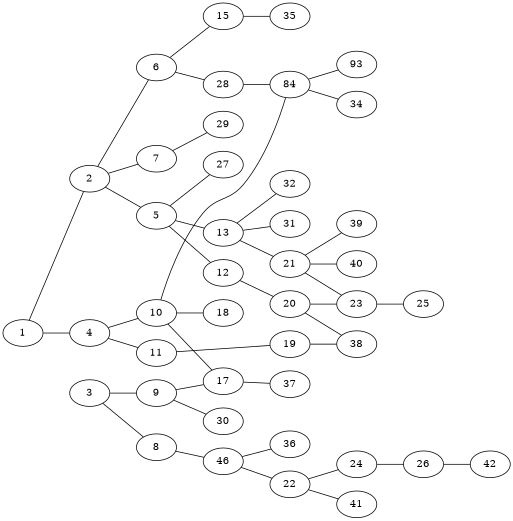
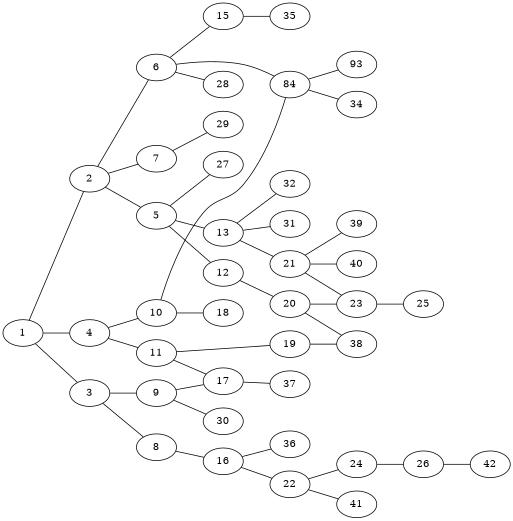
edge "28" -- "84": now "6" -- "84"
edge "10" -- "17": now "11" -- "17"
edge "1" -- "3": added
node "46": label "46" -> "16"
